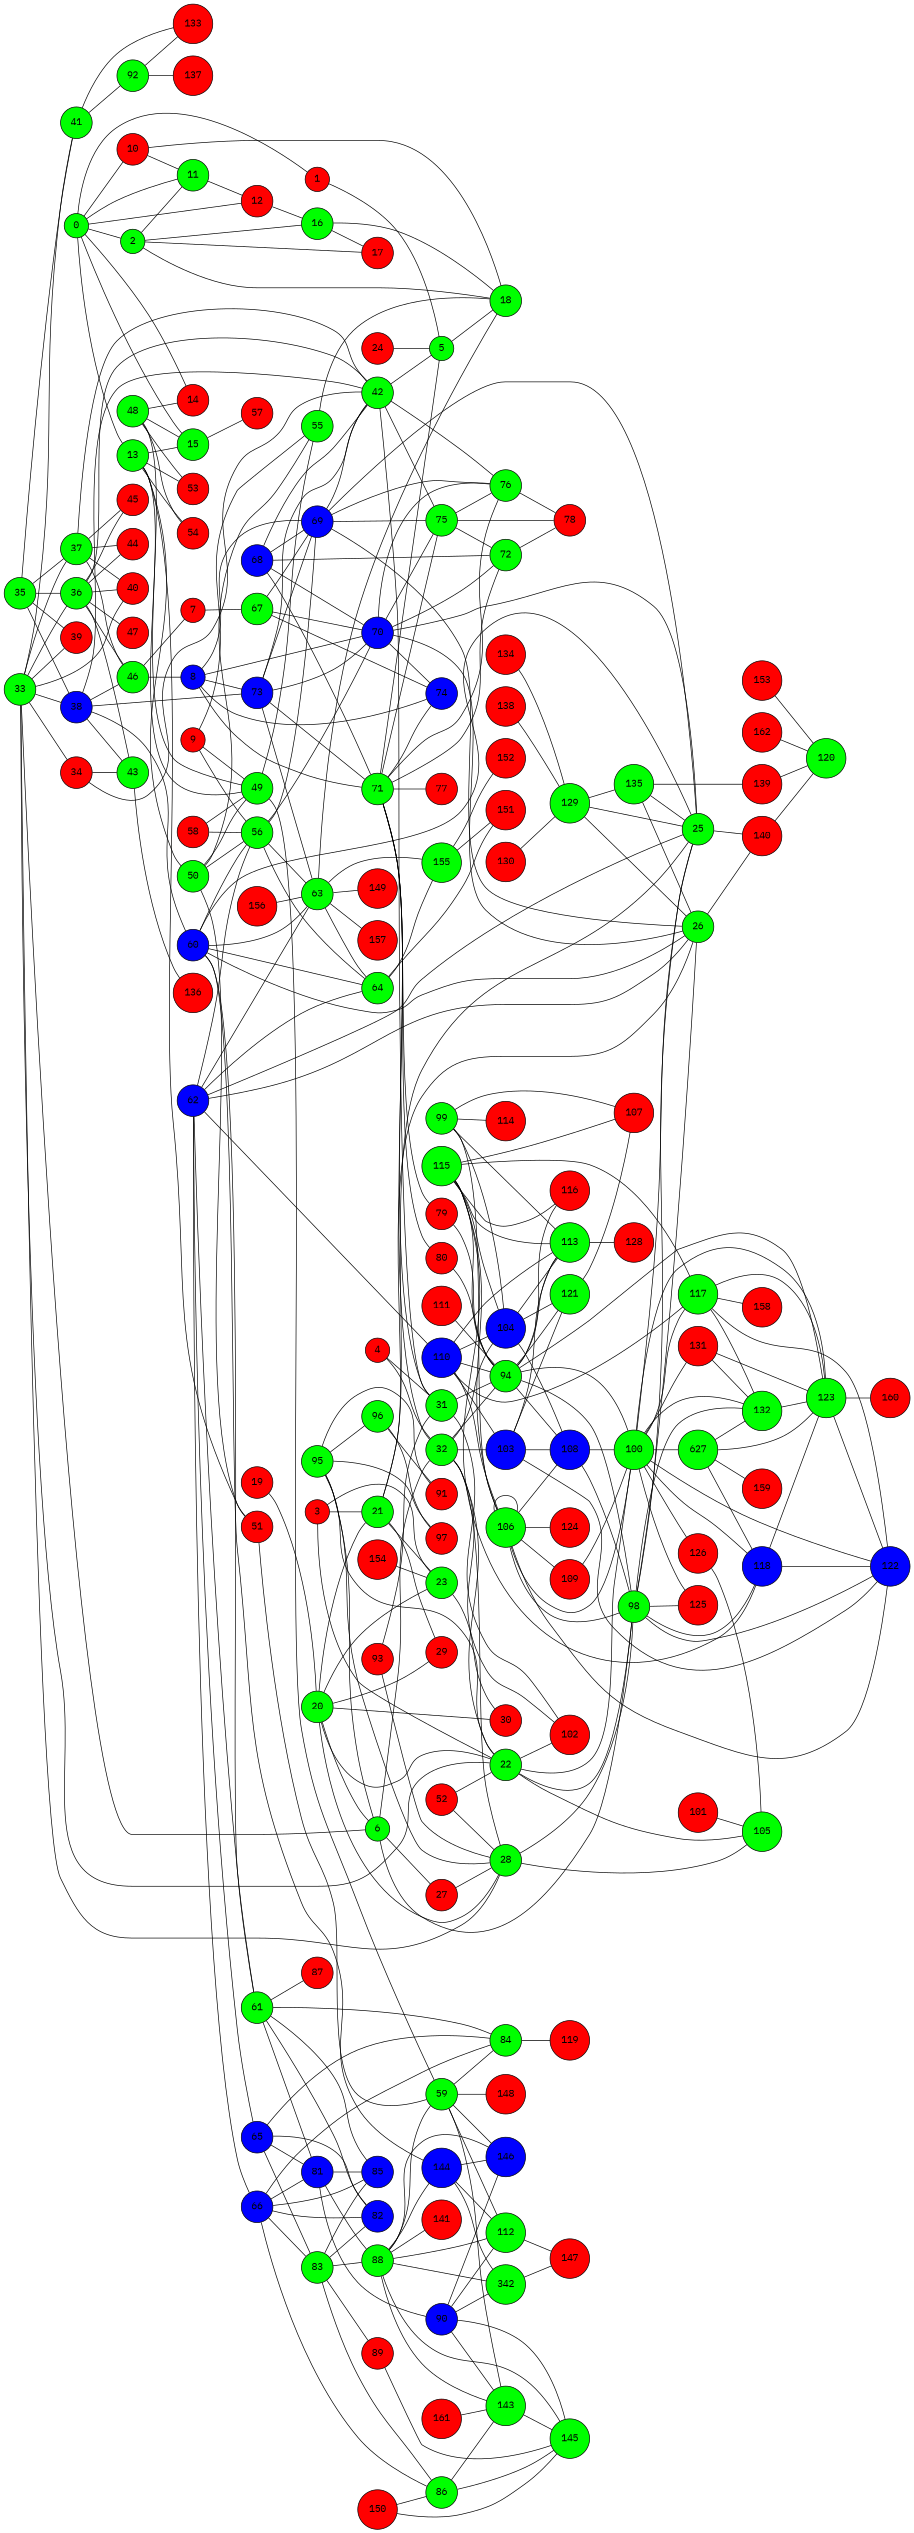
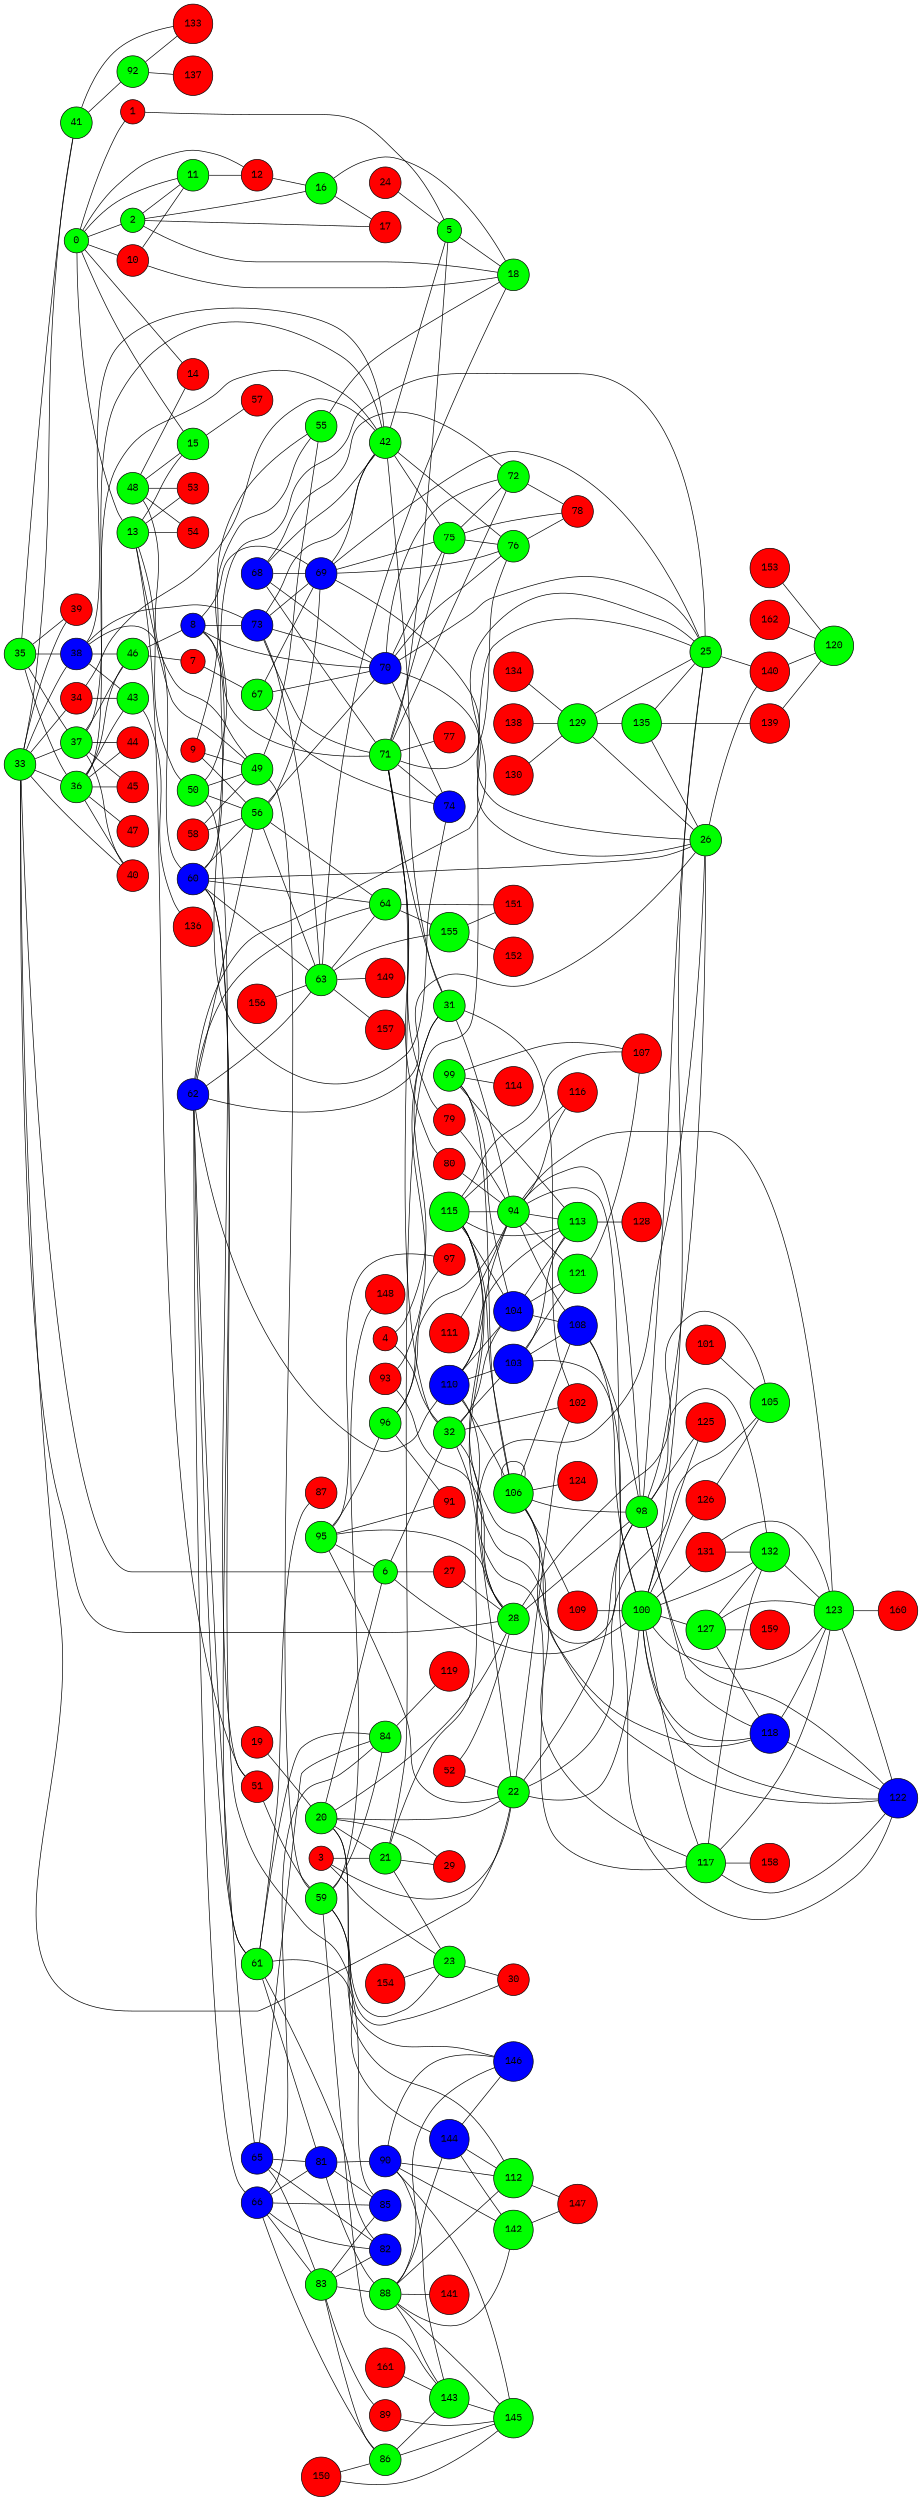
edge "94" -- "32": now "94" -- "96"
node "627": label "627" -> "127"
edge "59" -- "88": removed
node "342": label "342" -> "142"
